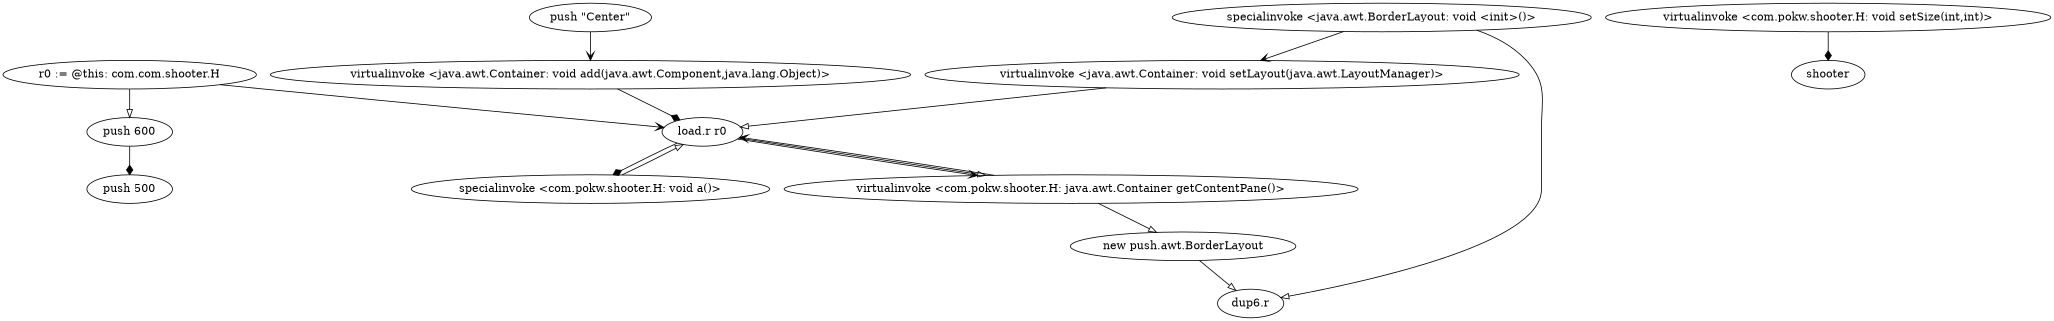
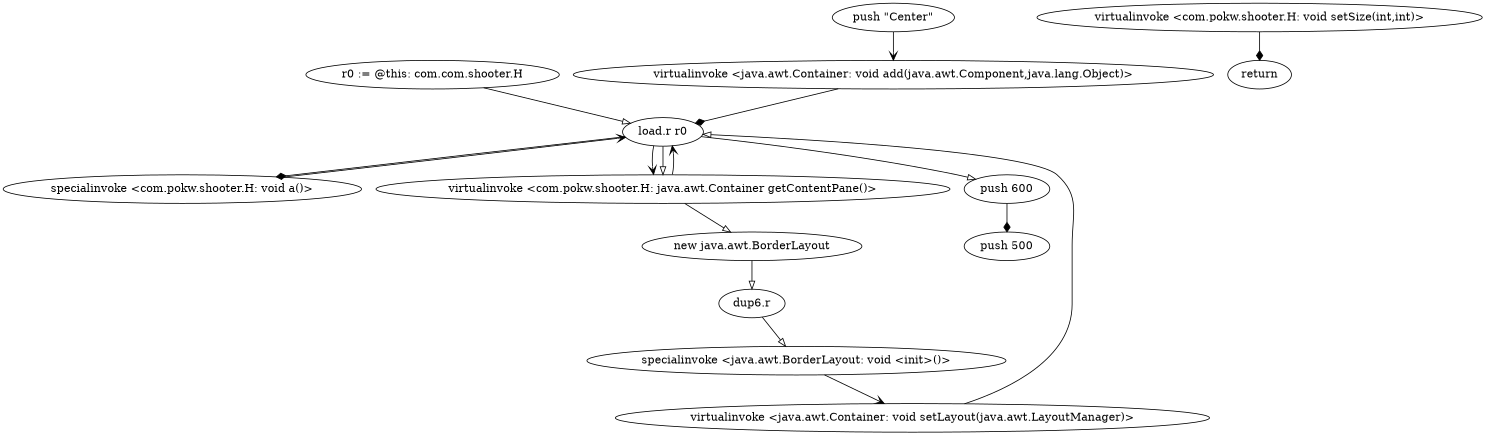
node "shooter": label "shooter" -> "return"
edge "r0 := @this: com.com.shooter.H" -> "push 600": now "load.r r0" -> "push 600"
edge "r0 := @this: com.com.shooter.H" -> "load.r r0": arrowhead vee -> onormal
edge "specialinvoke <com.pokw.shooter.H: void a()>" -> "load.r r0": arrowhead onormal -> vee
edge "specialinvoke <java.awt.BorderLayout: void <init>()>" -> "dup6.r": reversed
node "new push.awt.BorderLayout": label "new push.awt.BorderLayout" -> "new java.awt.BorderLayout"
